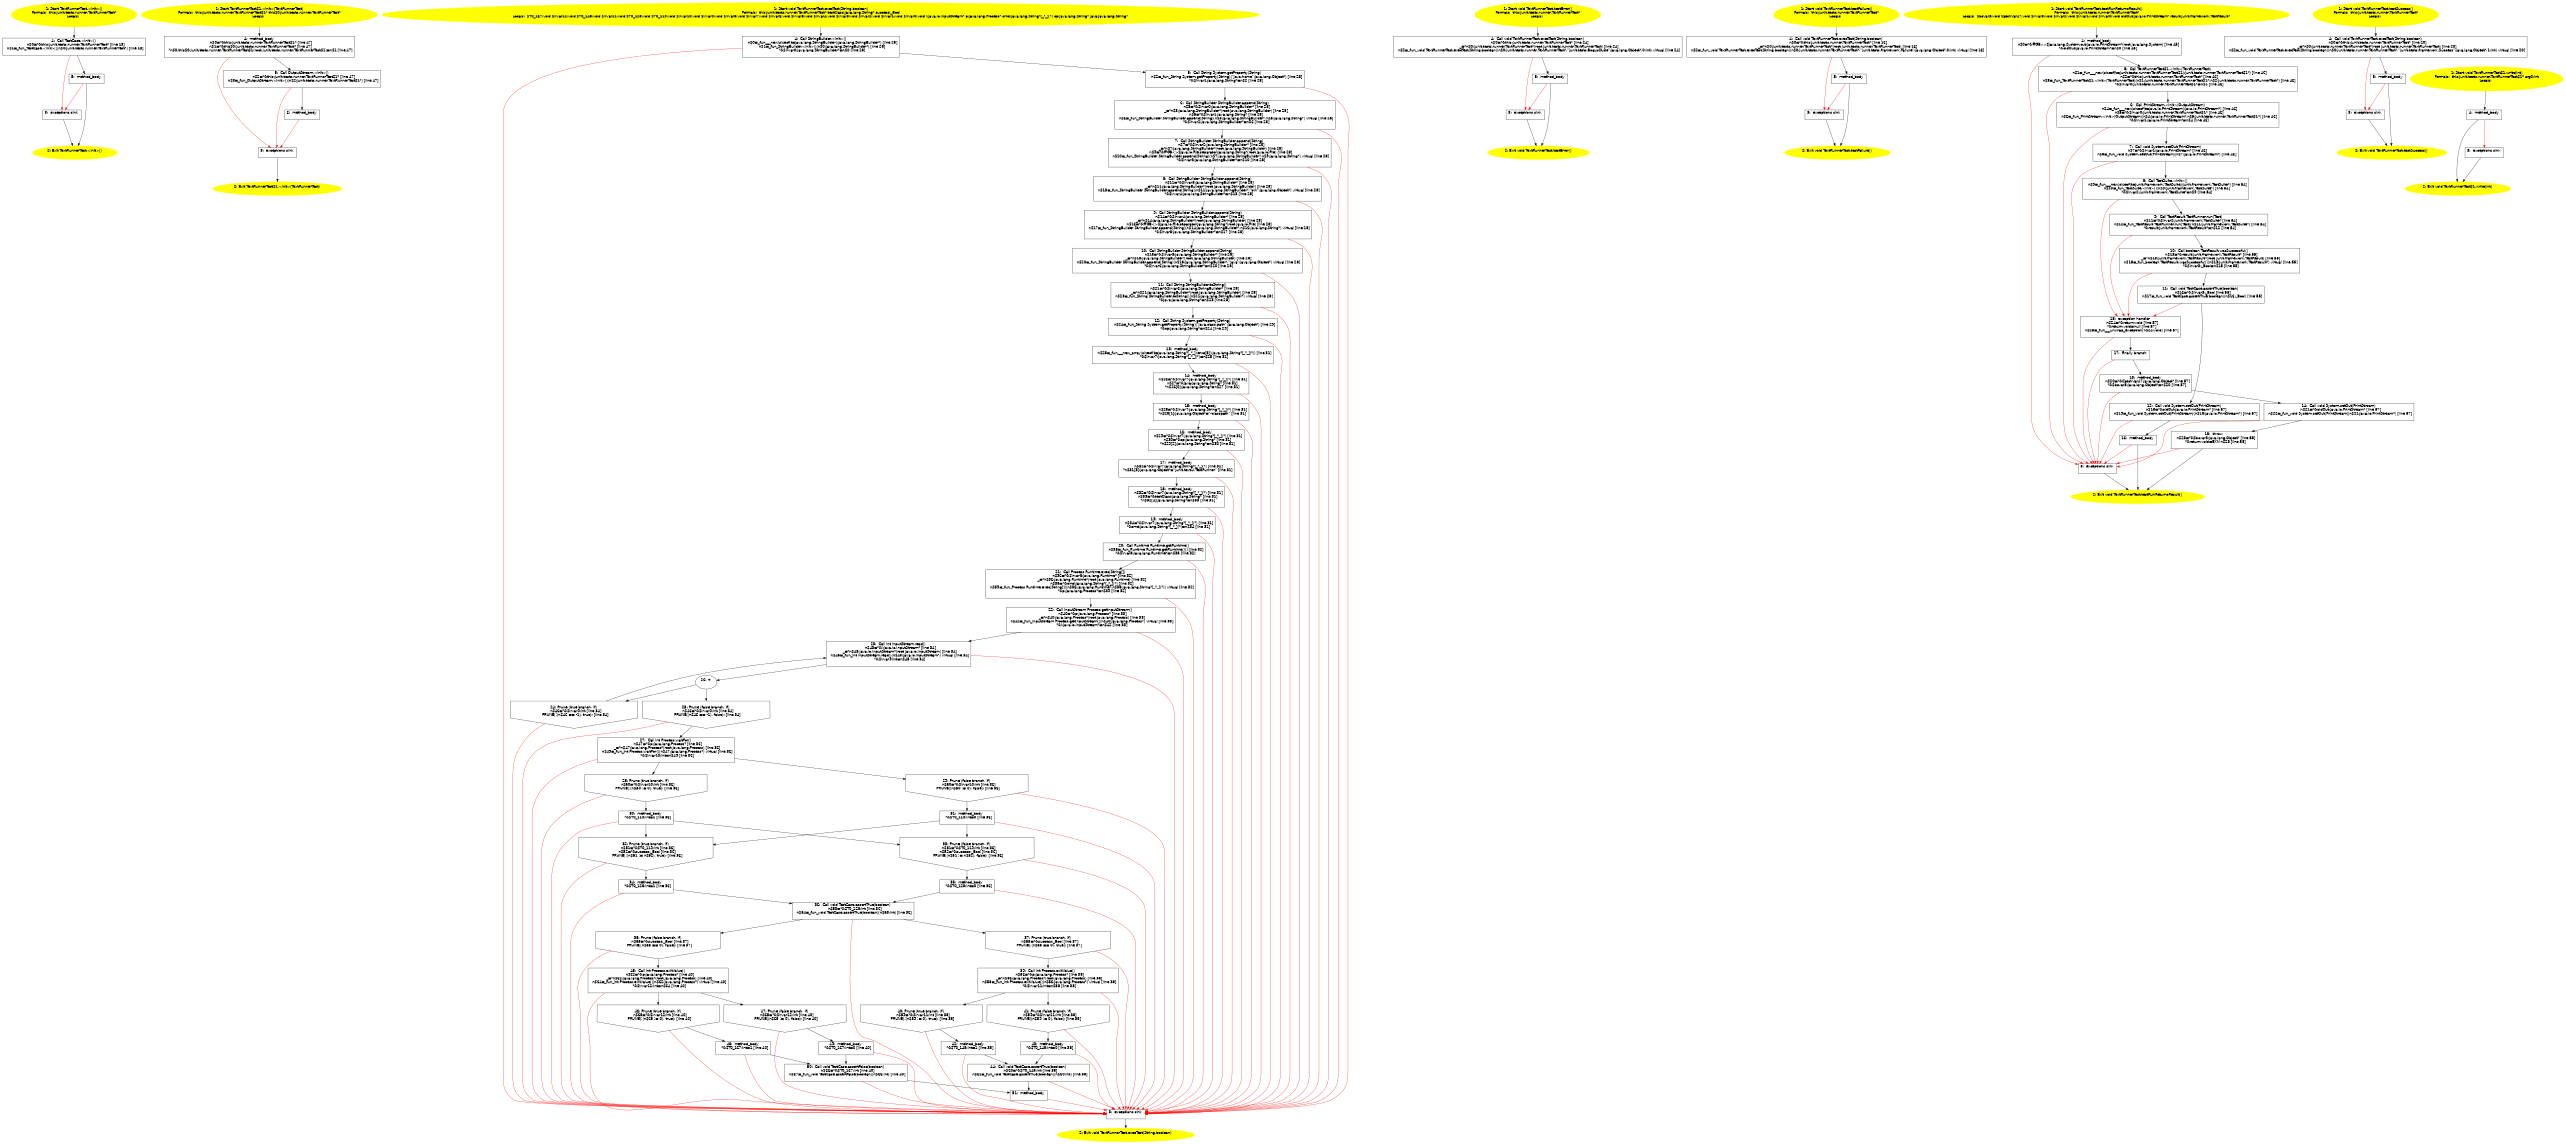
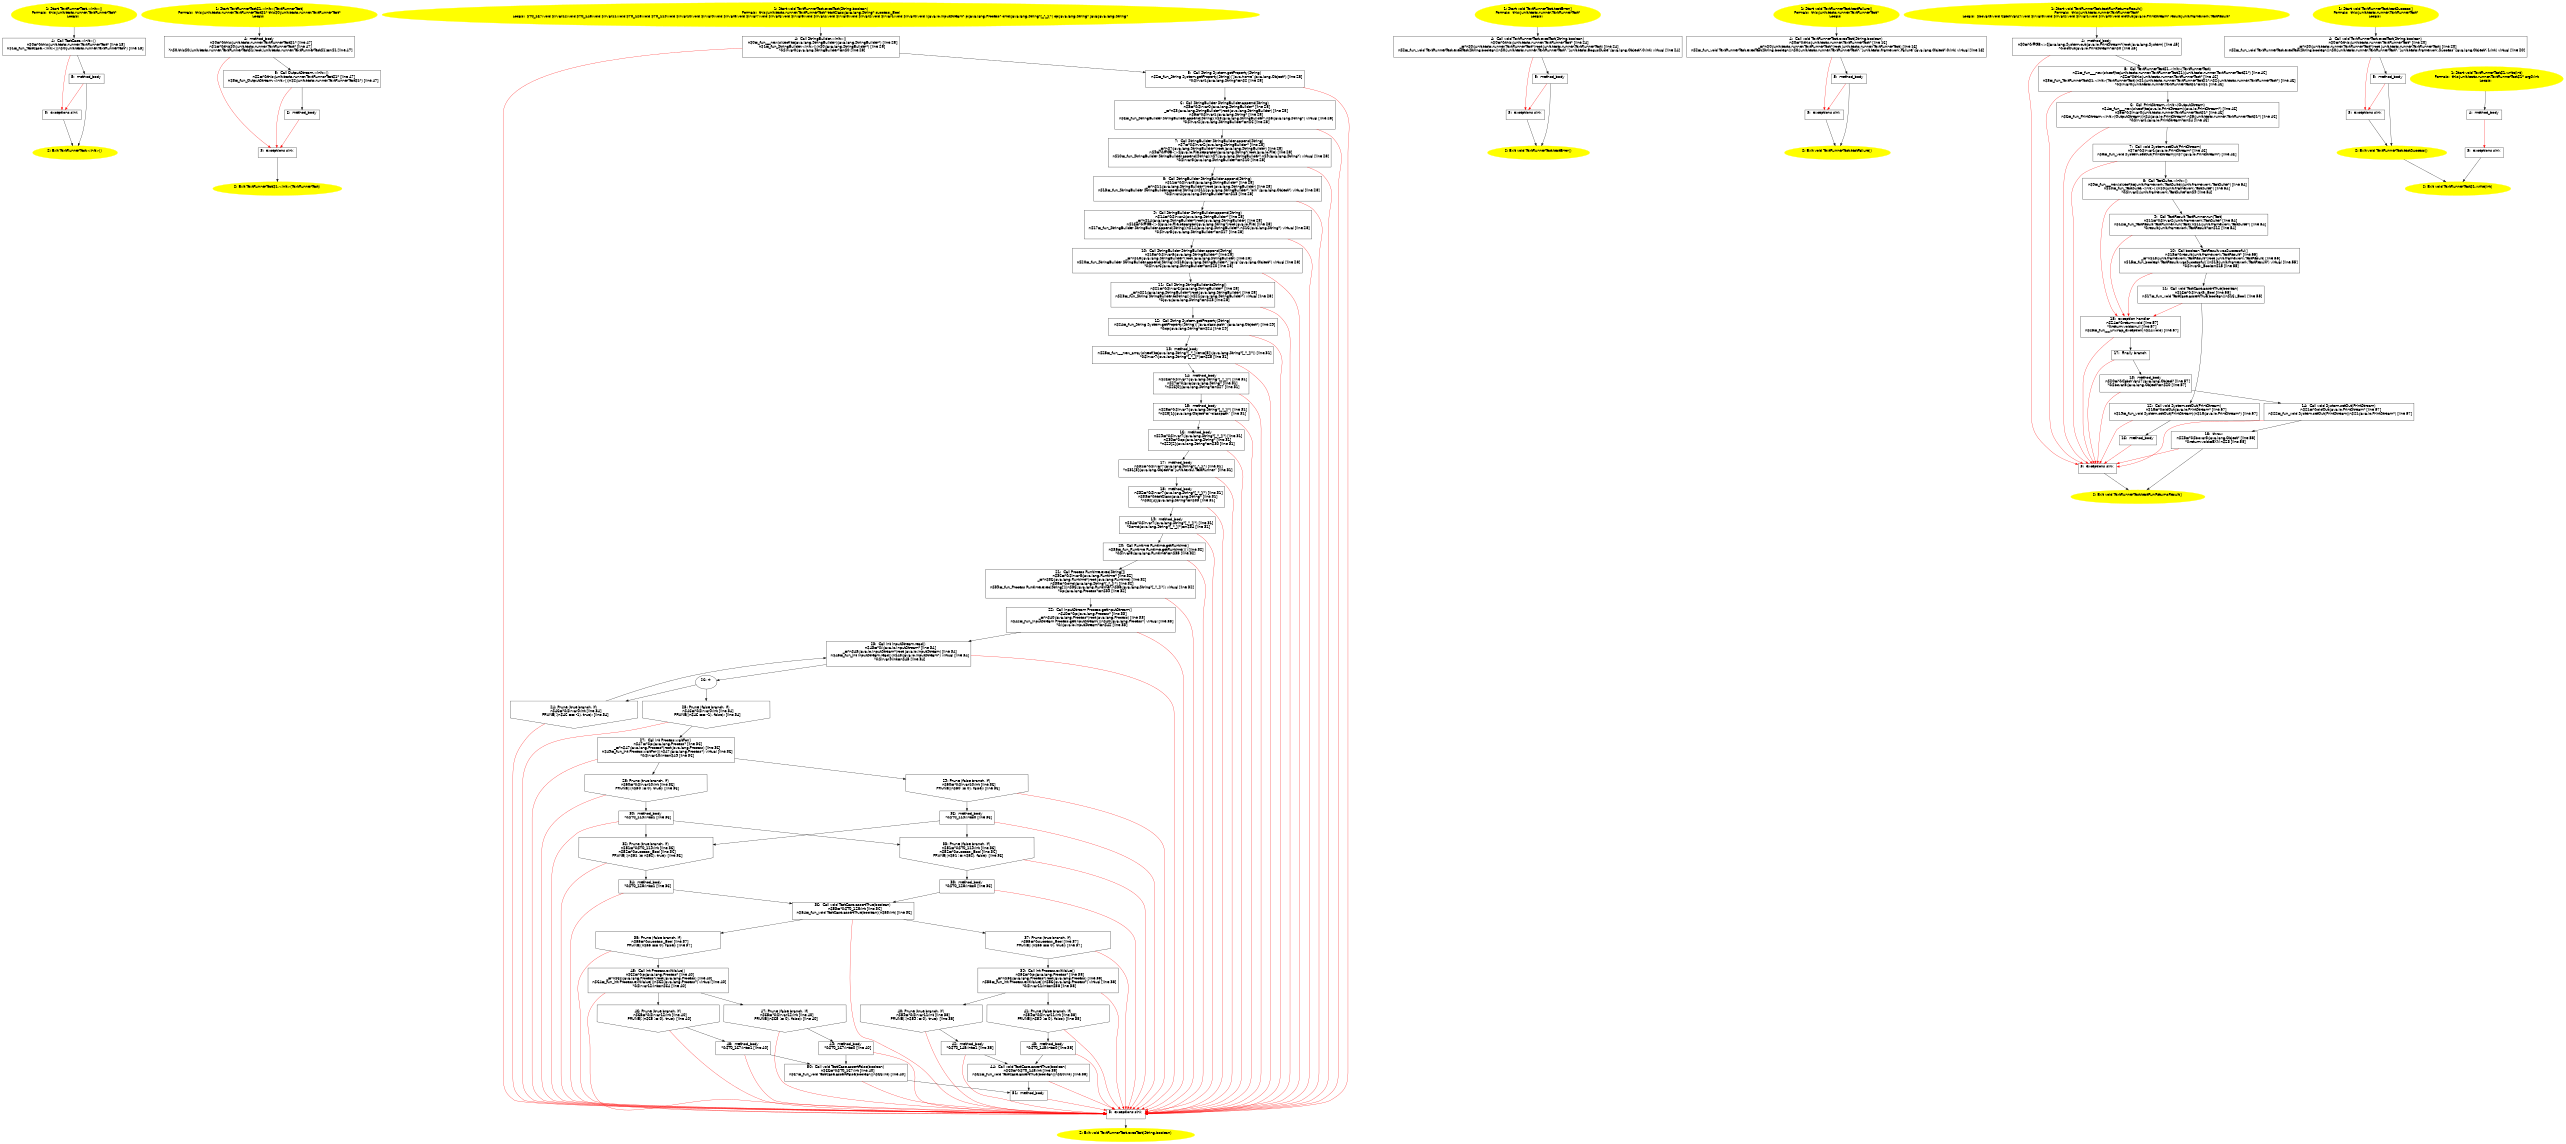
edge "4:  method_body" -> "2: Exit void TextRunnerTest$1.write(int)": now "2: Exit void TextRunnerTest.testSuccess()" -> "2: Exit void TextRunnerTest$1.write(int)"
edge "16:  method_body" -> "2: Exit void TextRunnerTest.testRunReturnsResult()": removed
node "31:  method_body *&$T0_119:int=0 [line 36]": label "31:  method_body *&$T0_119:int=0 [line 36]" -> "36:  method_body *&$T0_119:int=0 [line 36]"
